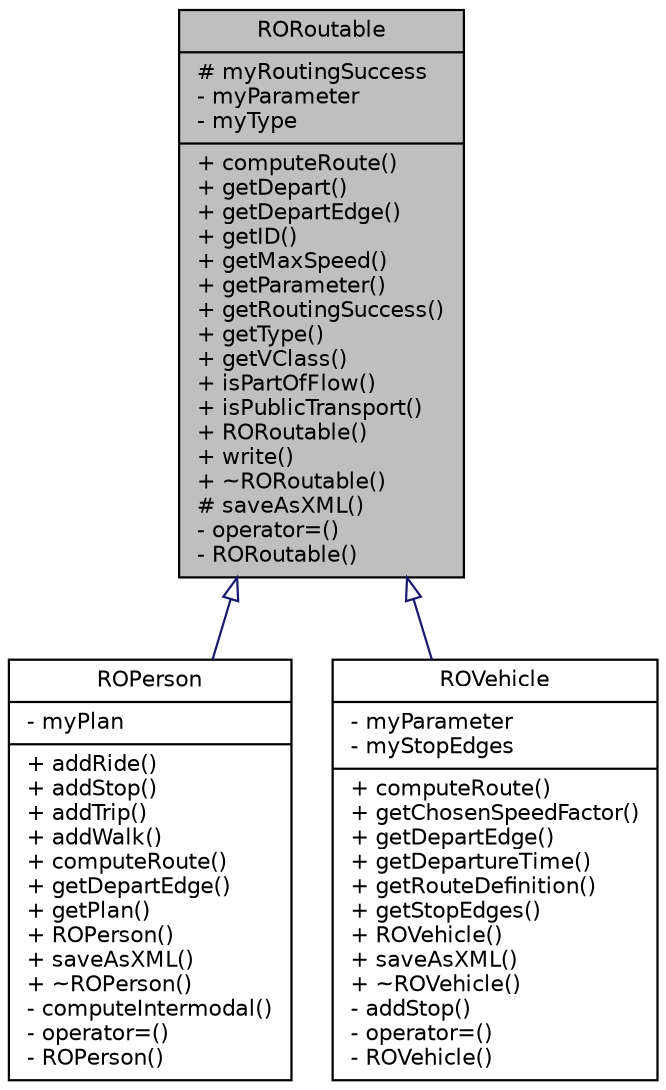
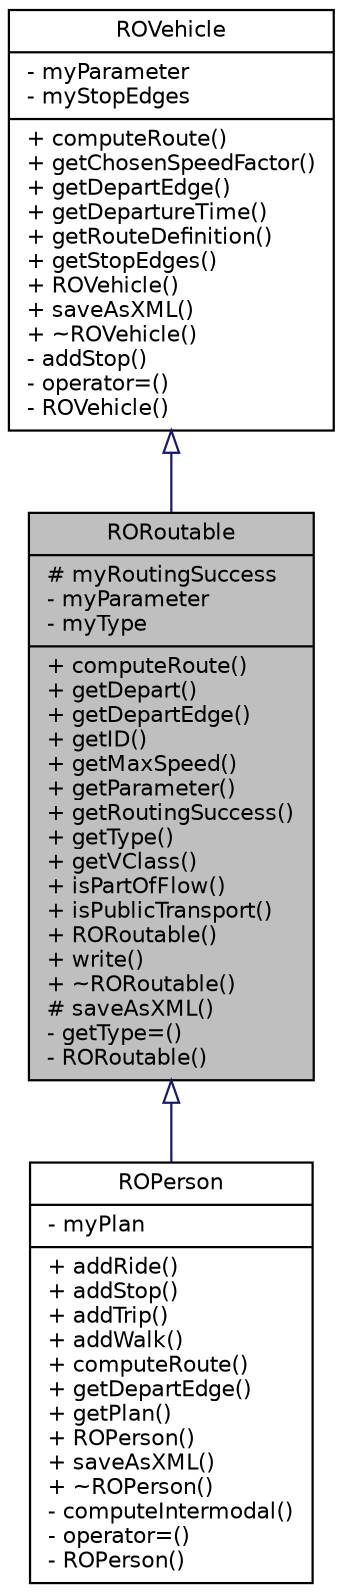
node "RORoutable": text "- operator=()" -> "- getType=()"
edge "ROVehicle" -> "RORoutable": reversed
